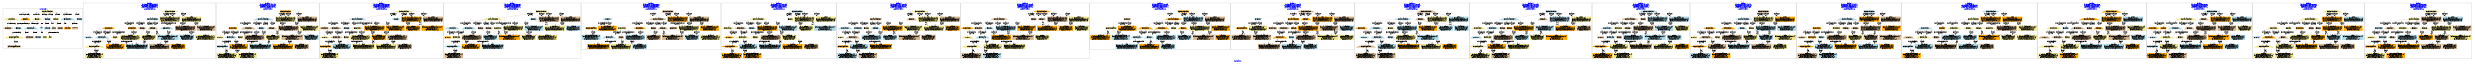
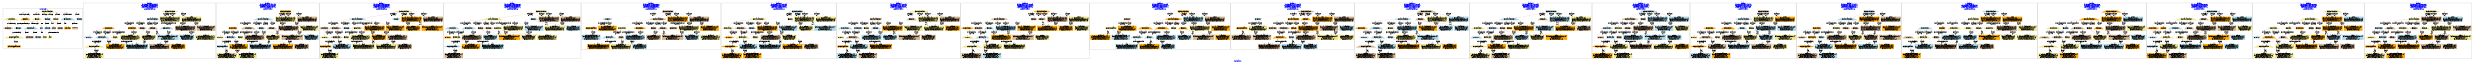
node "Title": label "Title" -> "Actor"
node "Attribution_Appellation_URI": fillcolor tan -> orange
